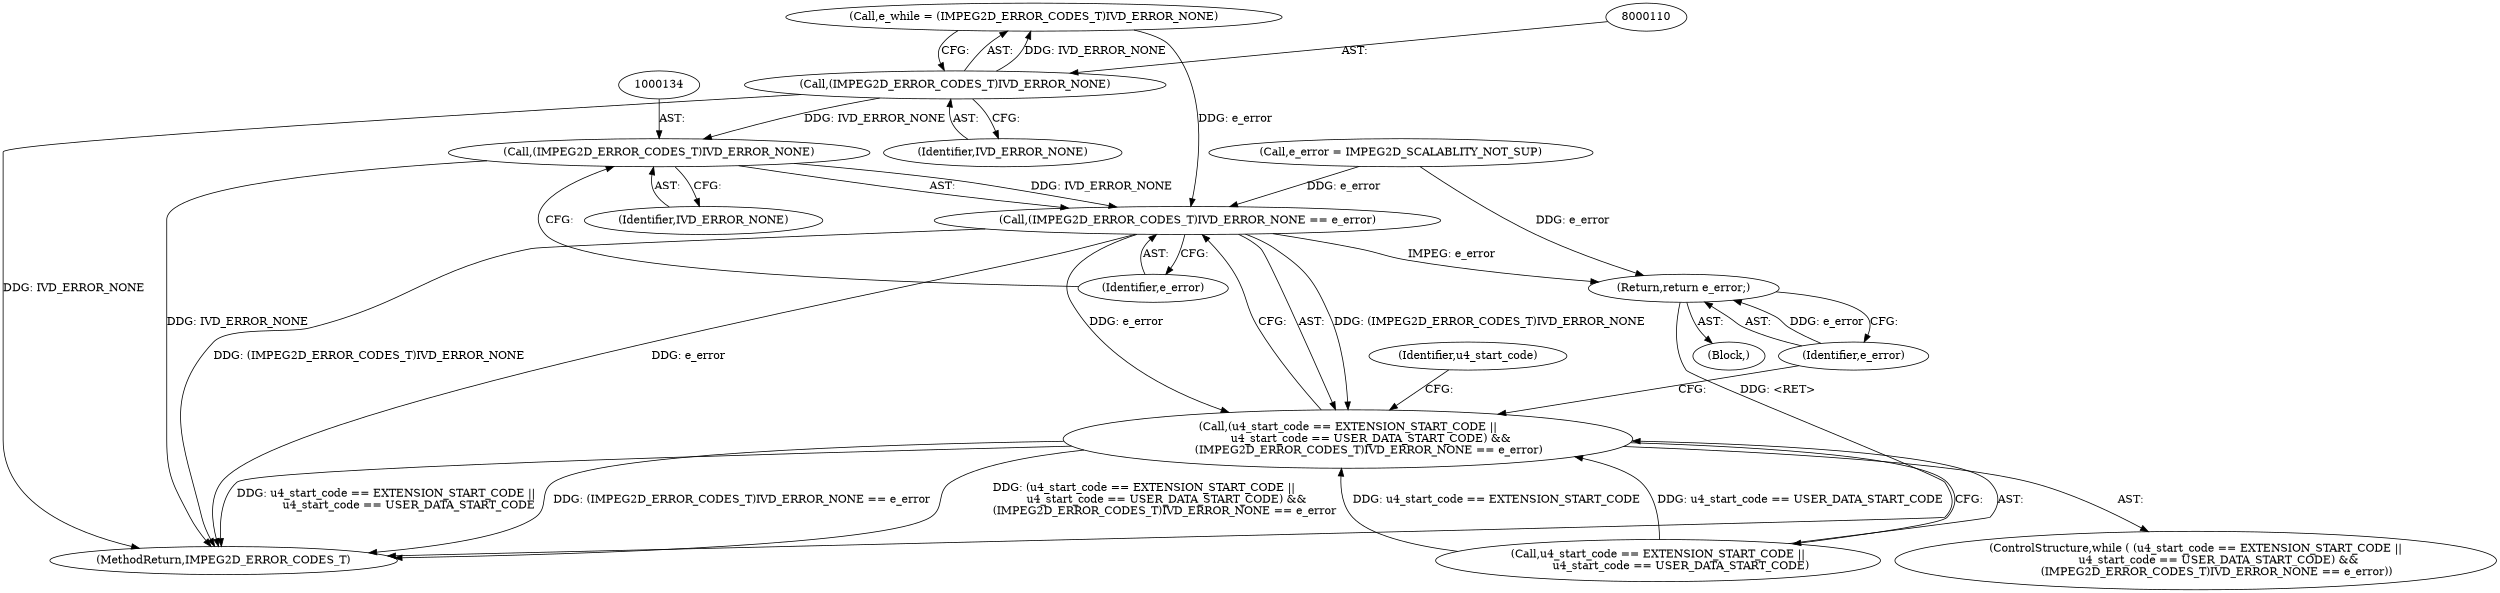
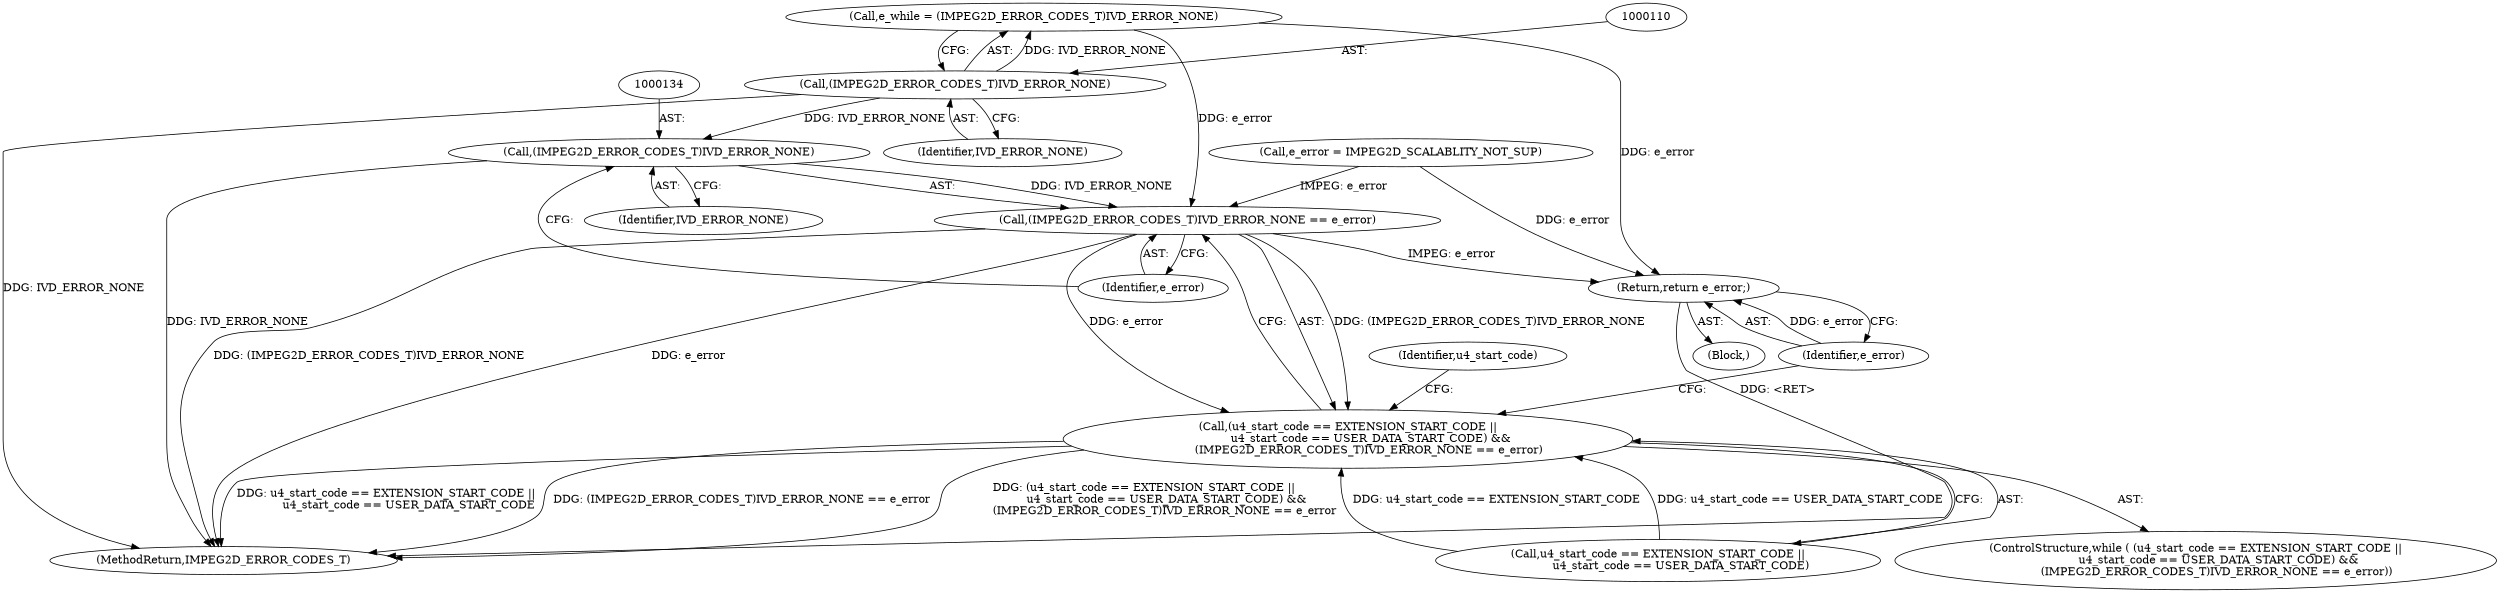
node "8000110": label "8000110" -> "1000110"
edge "(Call,e_while = (IMPEG2D_ERROR_CODES_T)IVD_ERROR_NONE)" -> "(Return,return e_error;)": added, label "DDG: e_error"
edge "(Call,e_error = IMPEG2D_SCALABLITY_NOT_SUP)" -> "(Call,(IMPEG2D_ERROR_CODES_T)IVD_ERROR_NONE == e_error)": label "DDG: e_error" -> "IMPEG: e_error"
